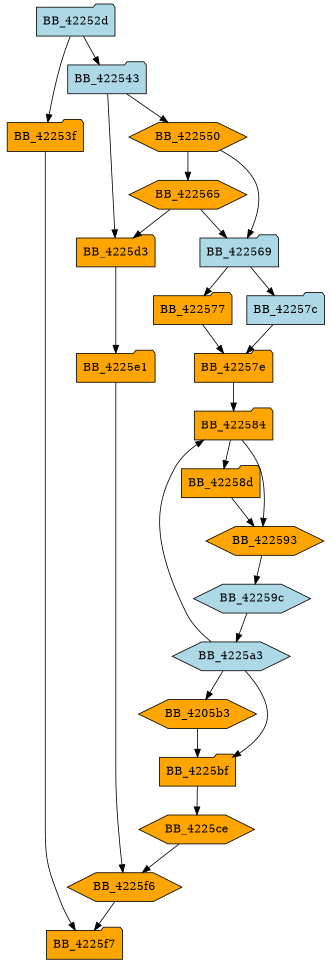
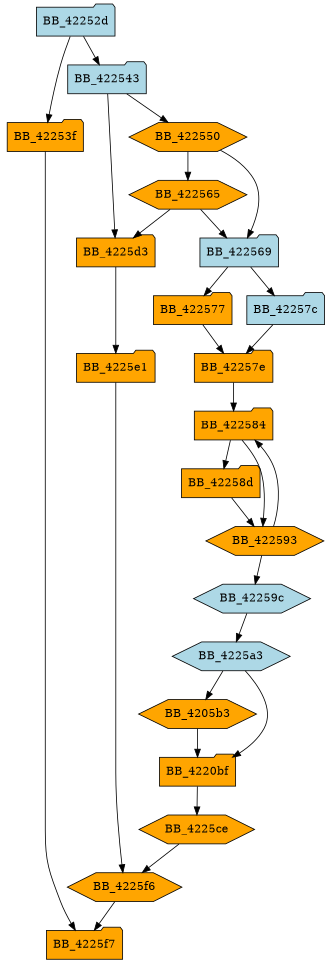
edge "BB_4225a3" -> "BB_422584": now "BB_422593" -> "BB_422584"
node "BB_4225bf": label "BB_4225bf" -> "BB_4220bf"
